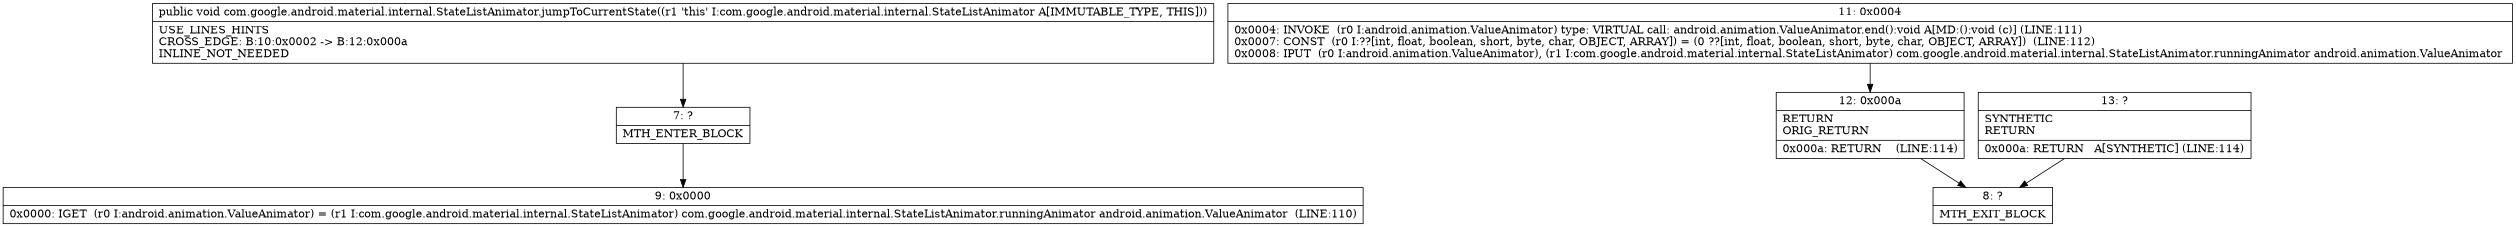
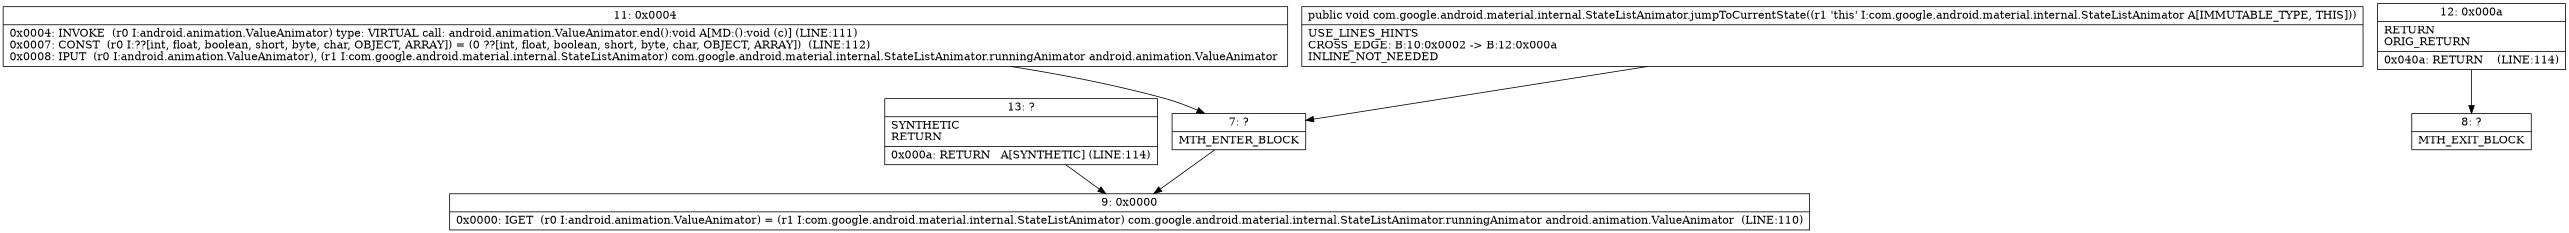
edge "11: 0x0004" -> "12: 0x000a": now "11: 0x0004" -> "7: ?"
node "12: 0x000a": text "0x000a: RETURN    (LINE:114)" -> "0x040a: RETURN    (LINE:114)"
edge "13: ?" -> "8: ?": now "13: ?" -> "9: 0x0000"
